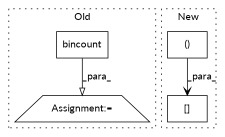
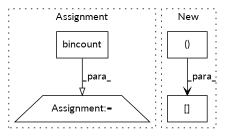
cluster "Old": label "Old" -> "Assignment"
